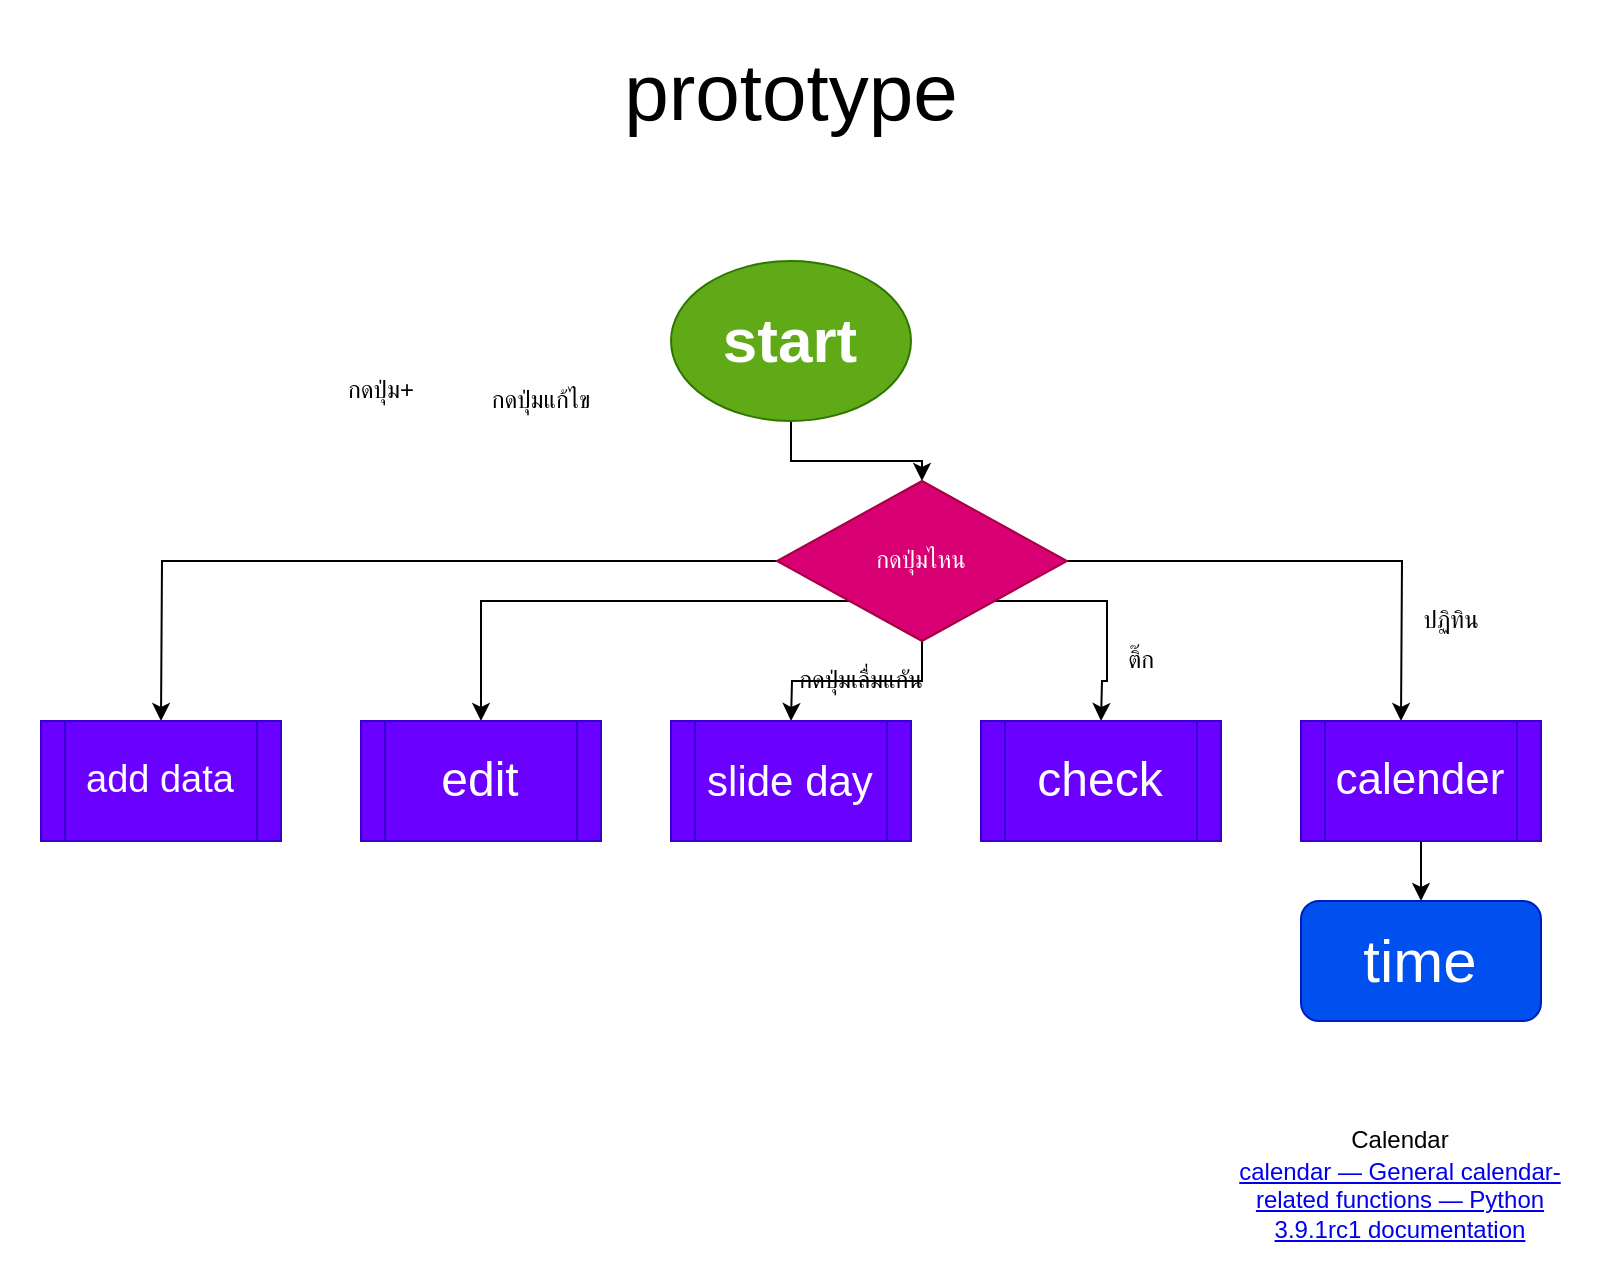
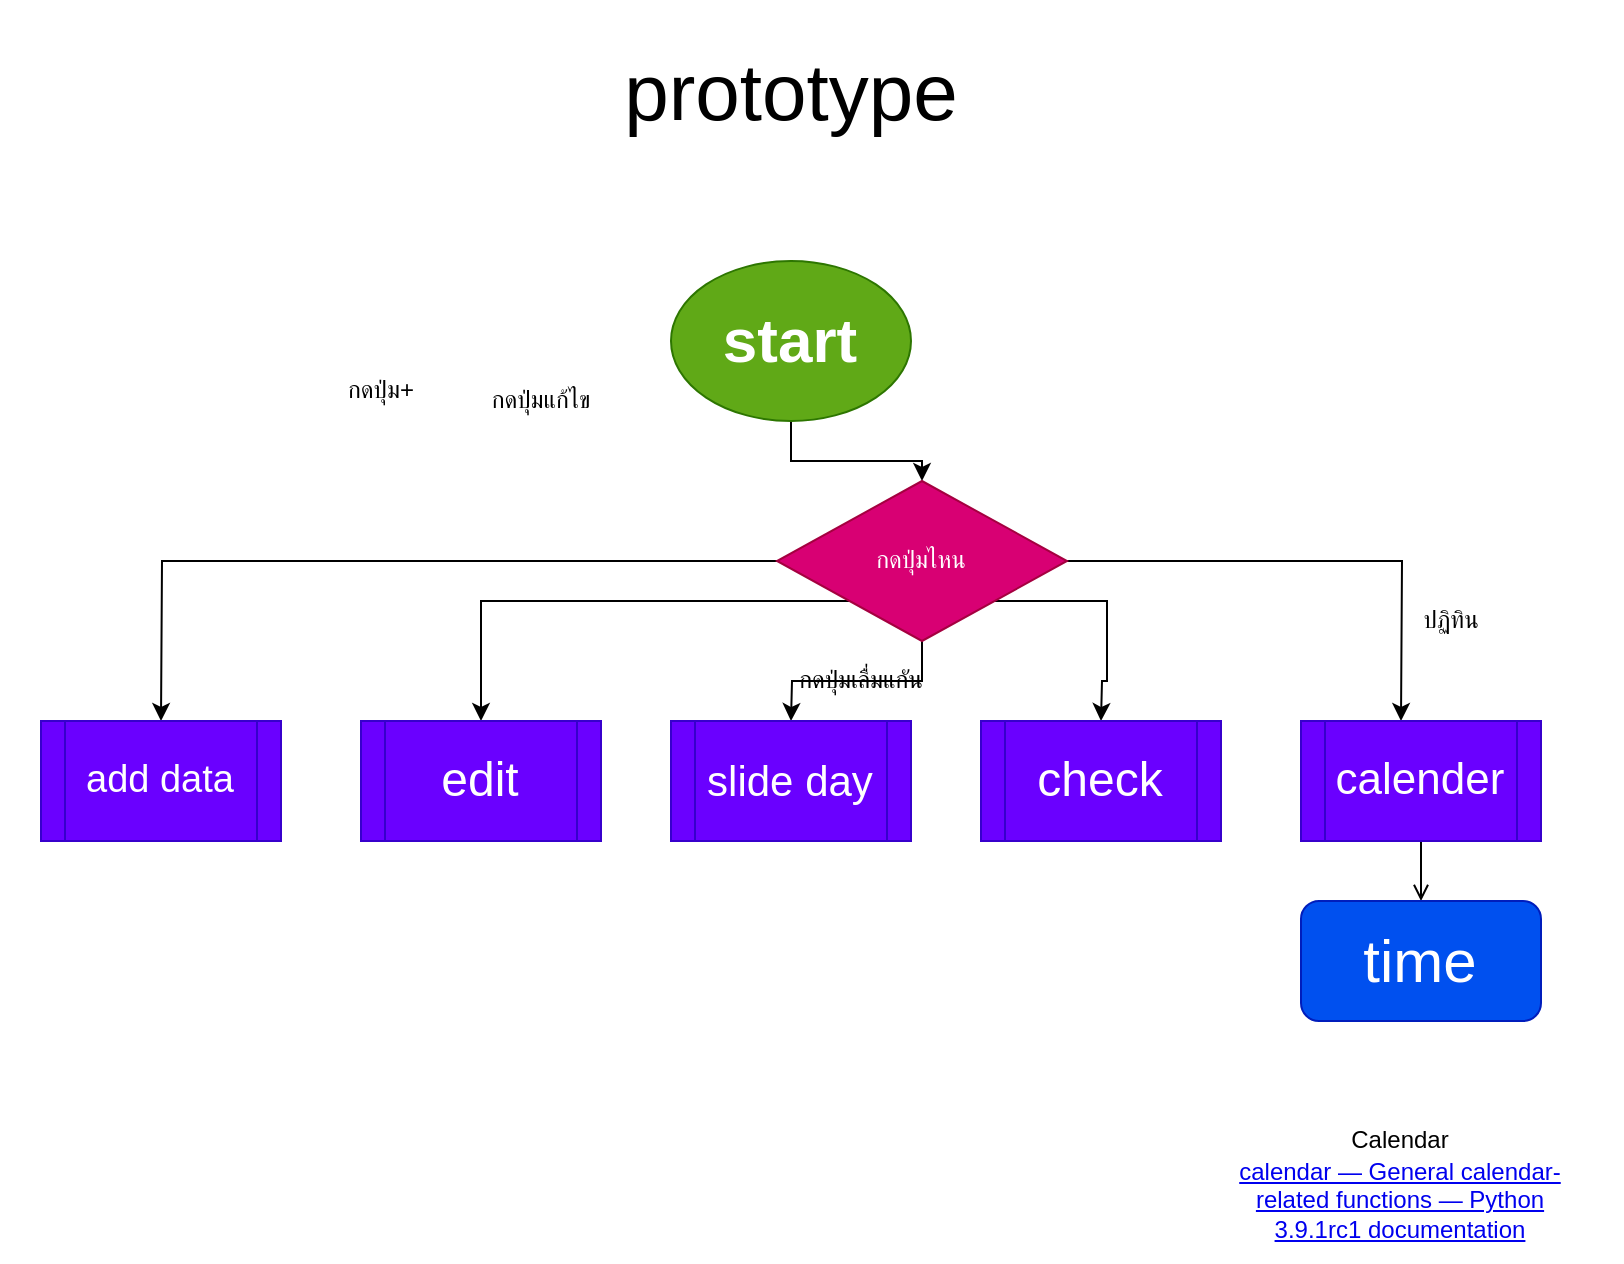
node "ติ๊ก": removed
edge "calender" -> "time": arrowhead classic -> open
